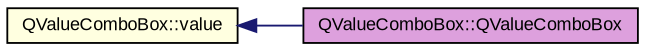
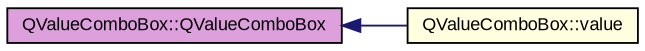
edge "QValueComboBox::QValueComboBox" -> "QValueComboBox::value": reversed
